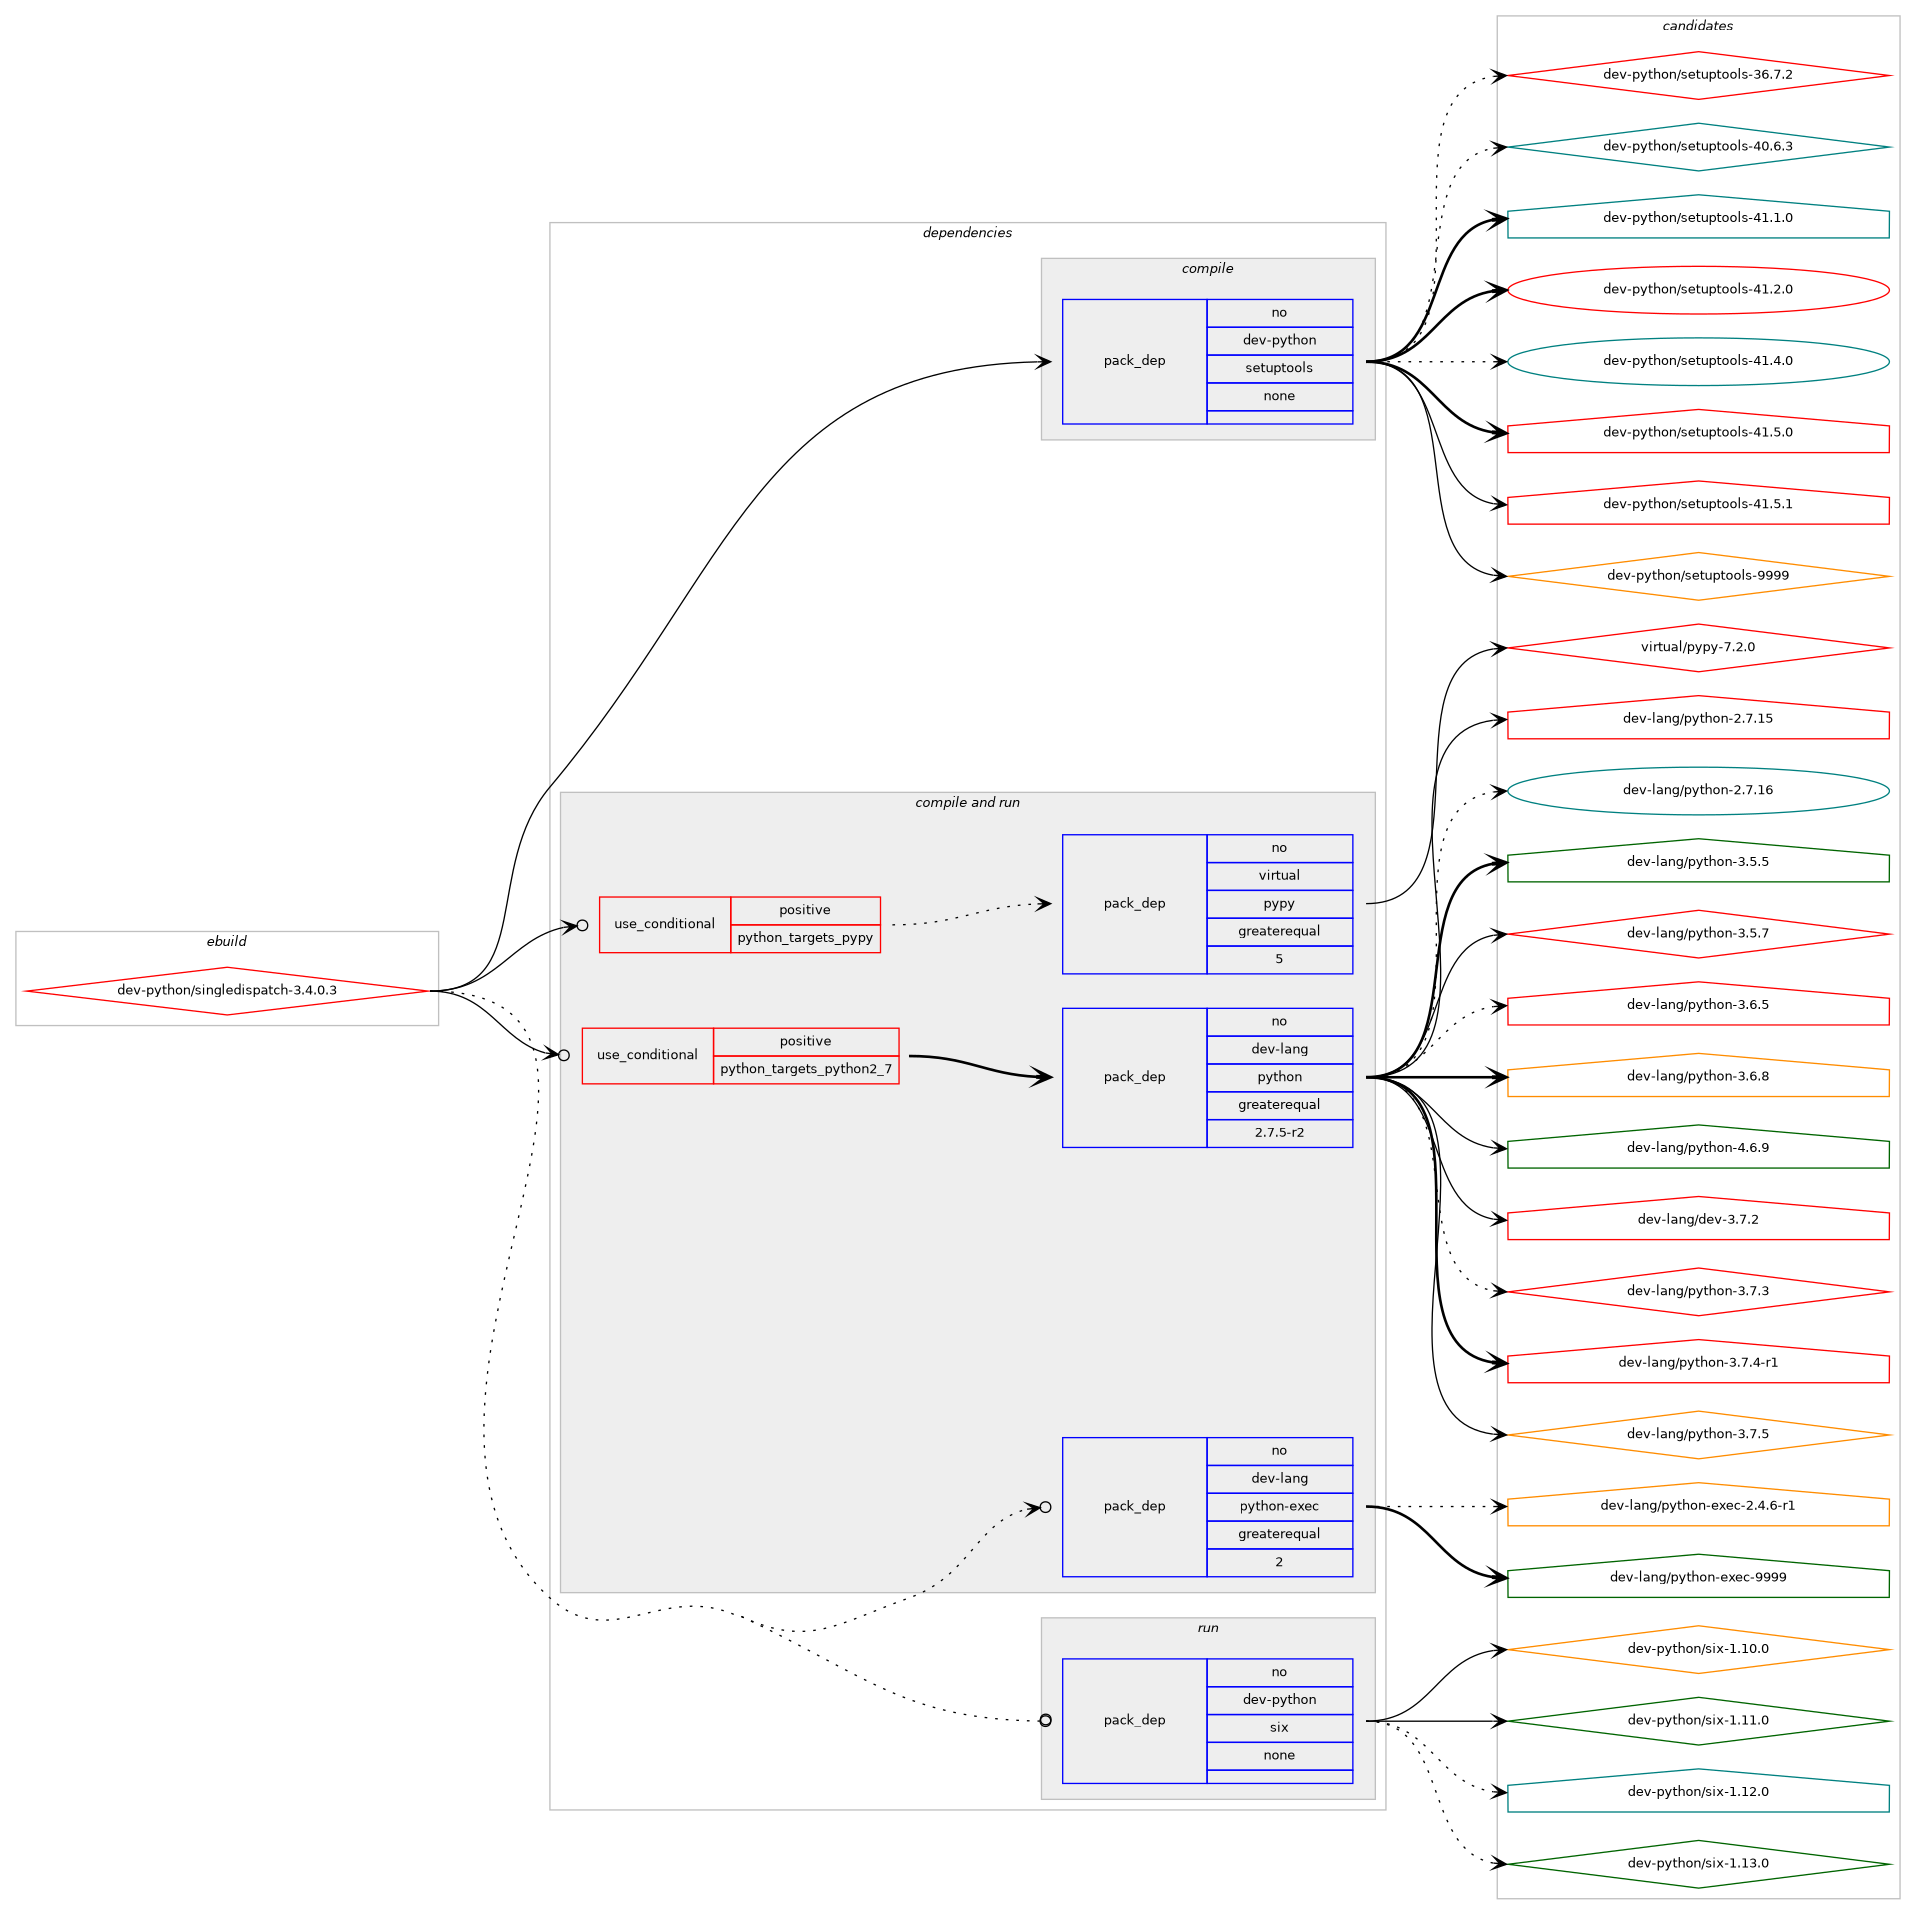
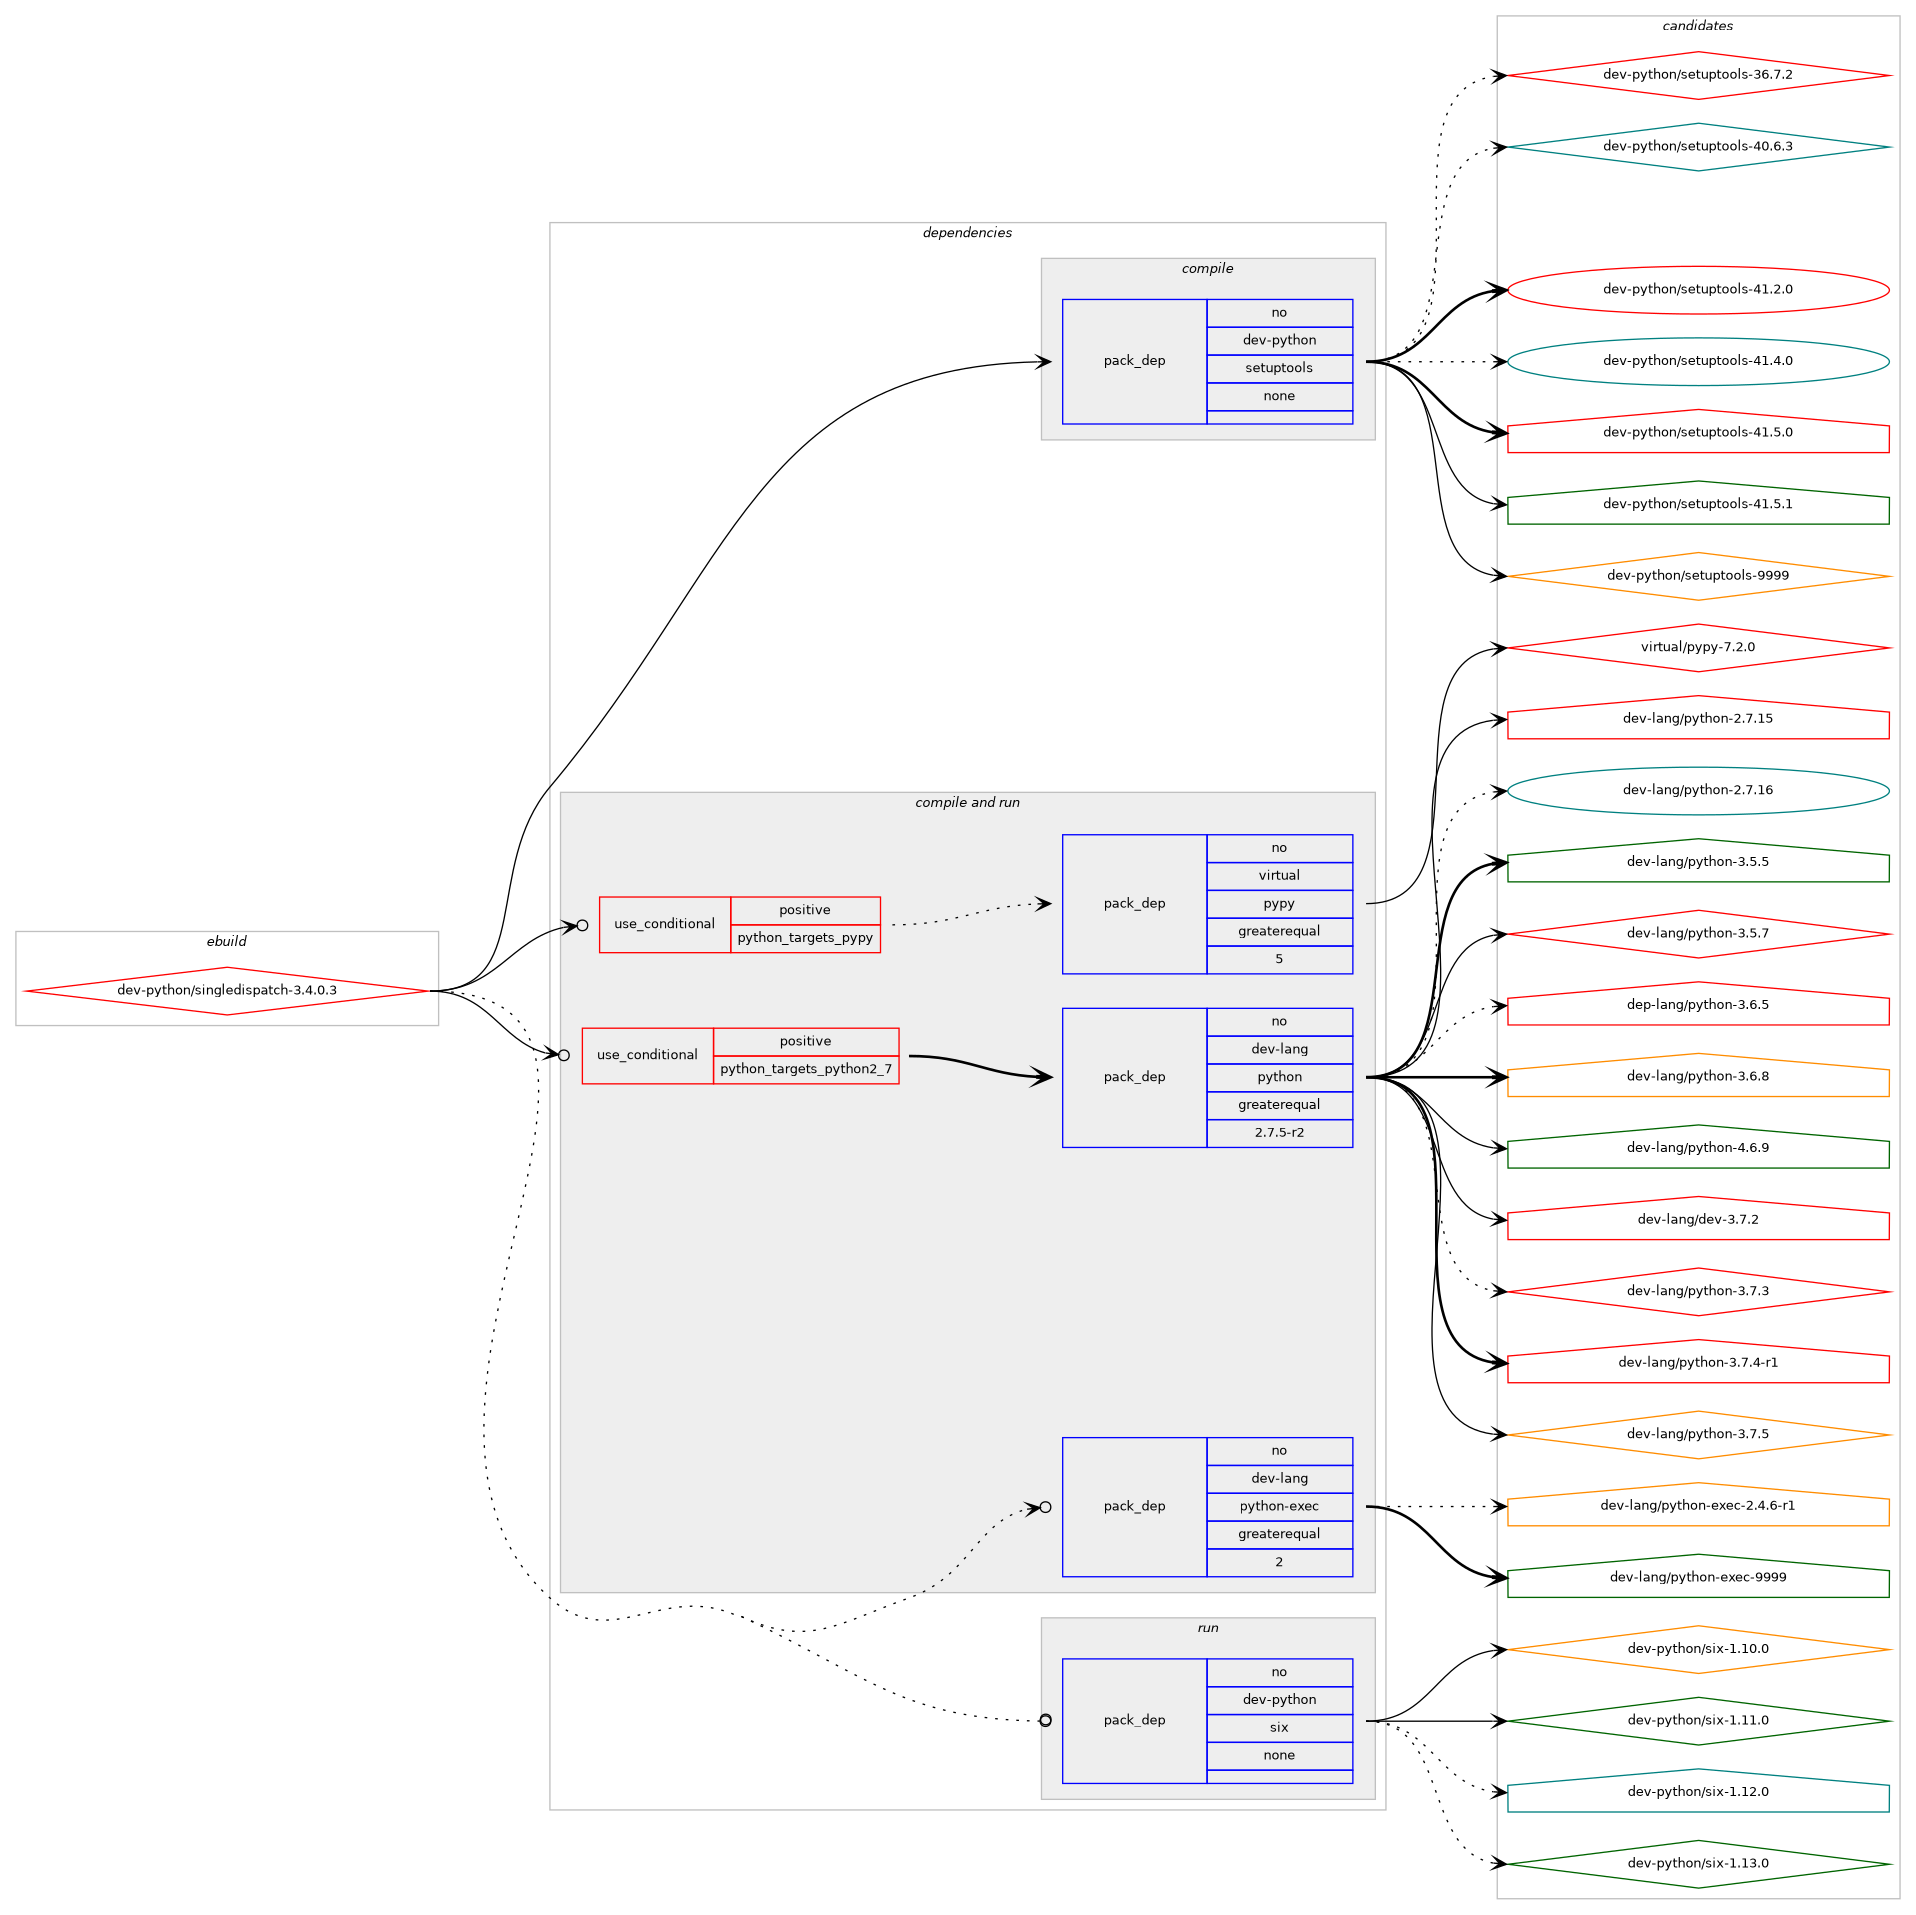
node "dev-python/setuptools-41.1.0": removed
node "dev-python/setuptools-41.5.1": color red -> darkgreen
node "dev-lang/python-3.6.5": label "dev-lang/python-3.6.5" -> "dep-lang/python-3.6.5"
